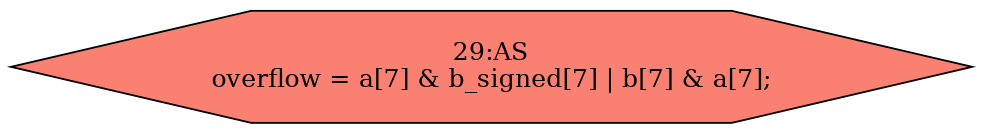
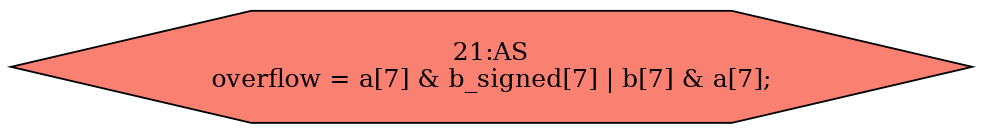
node "29:AS overflow = a[7] & b_signed[7] | b[7] & a[7];": label "29:AS overflow = a[7] & b_signed[7] | b[7] & a[7];" -> "21:AS overflow = a[7] & b_signed[7] | b[7] & a[7];"
